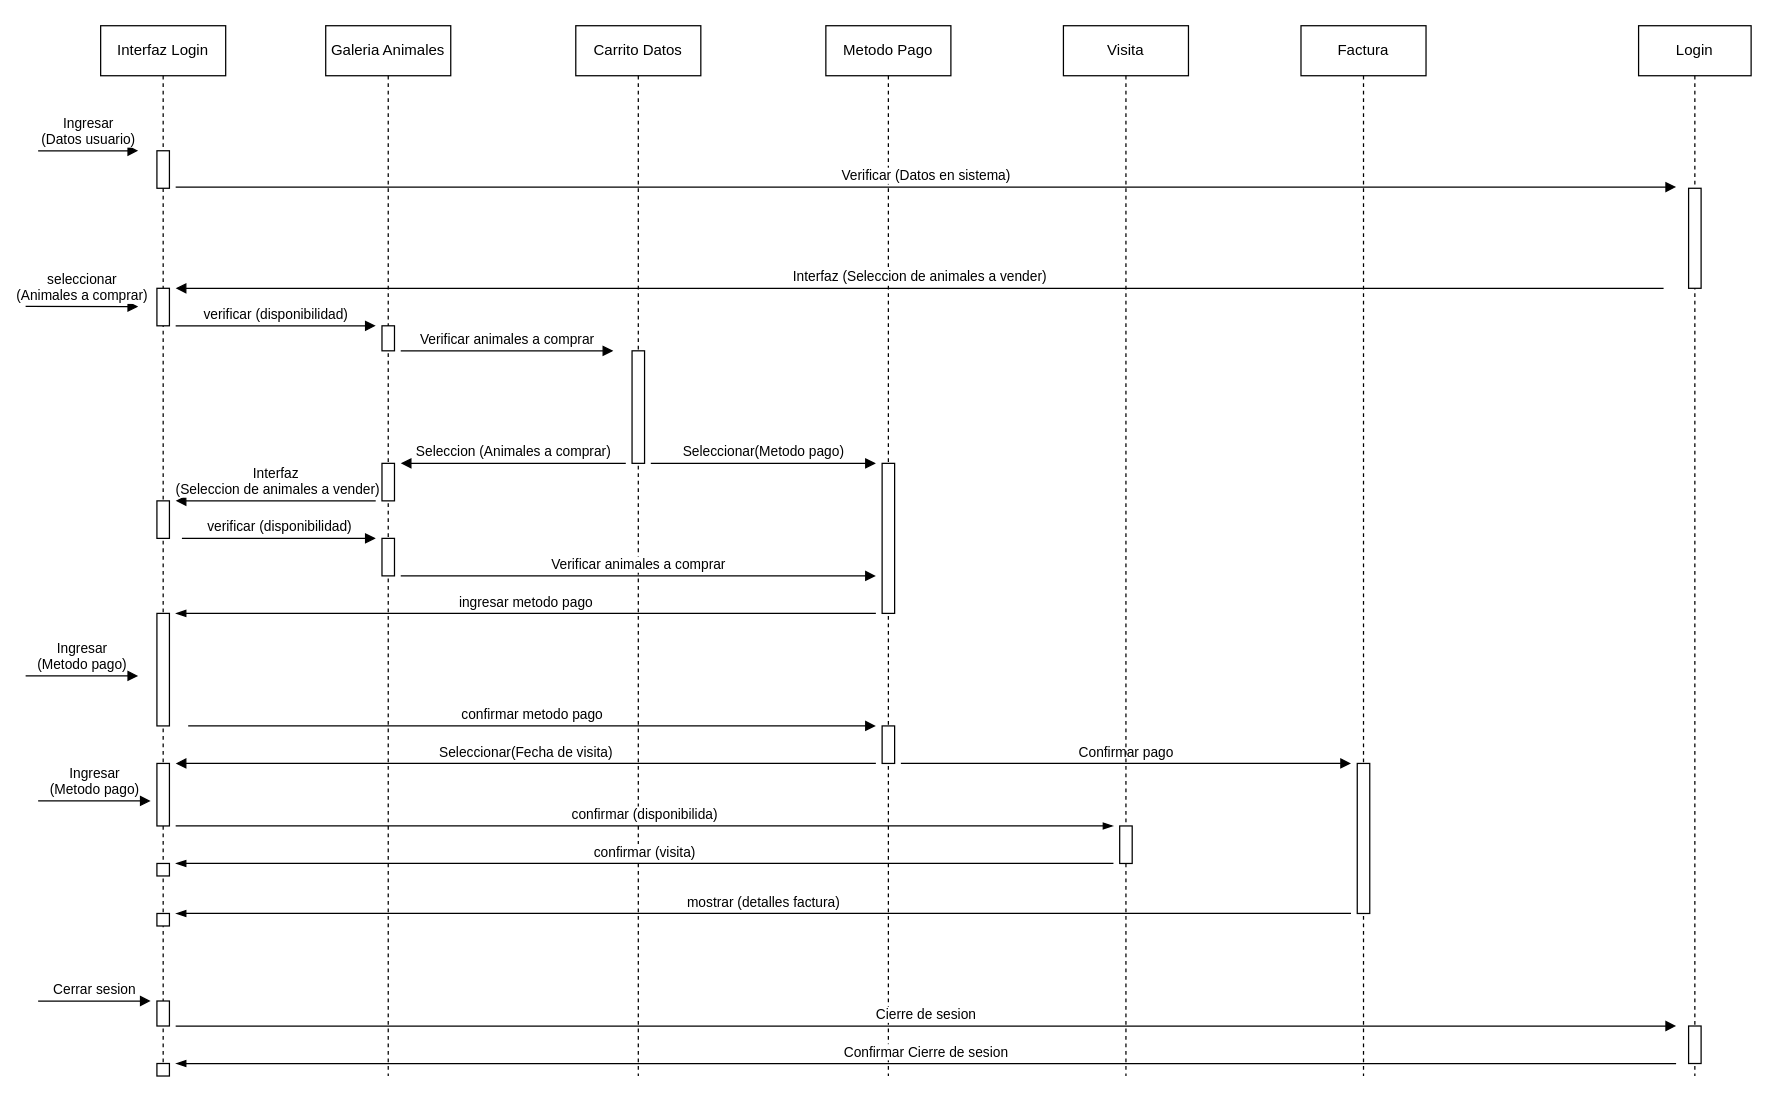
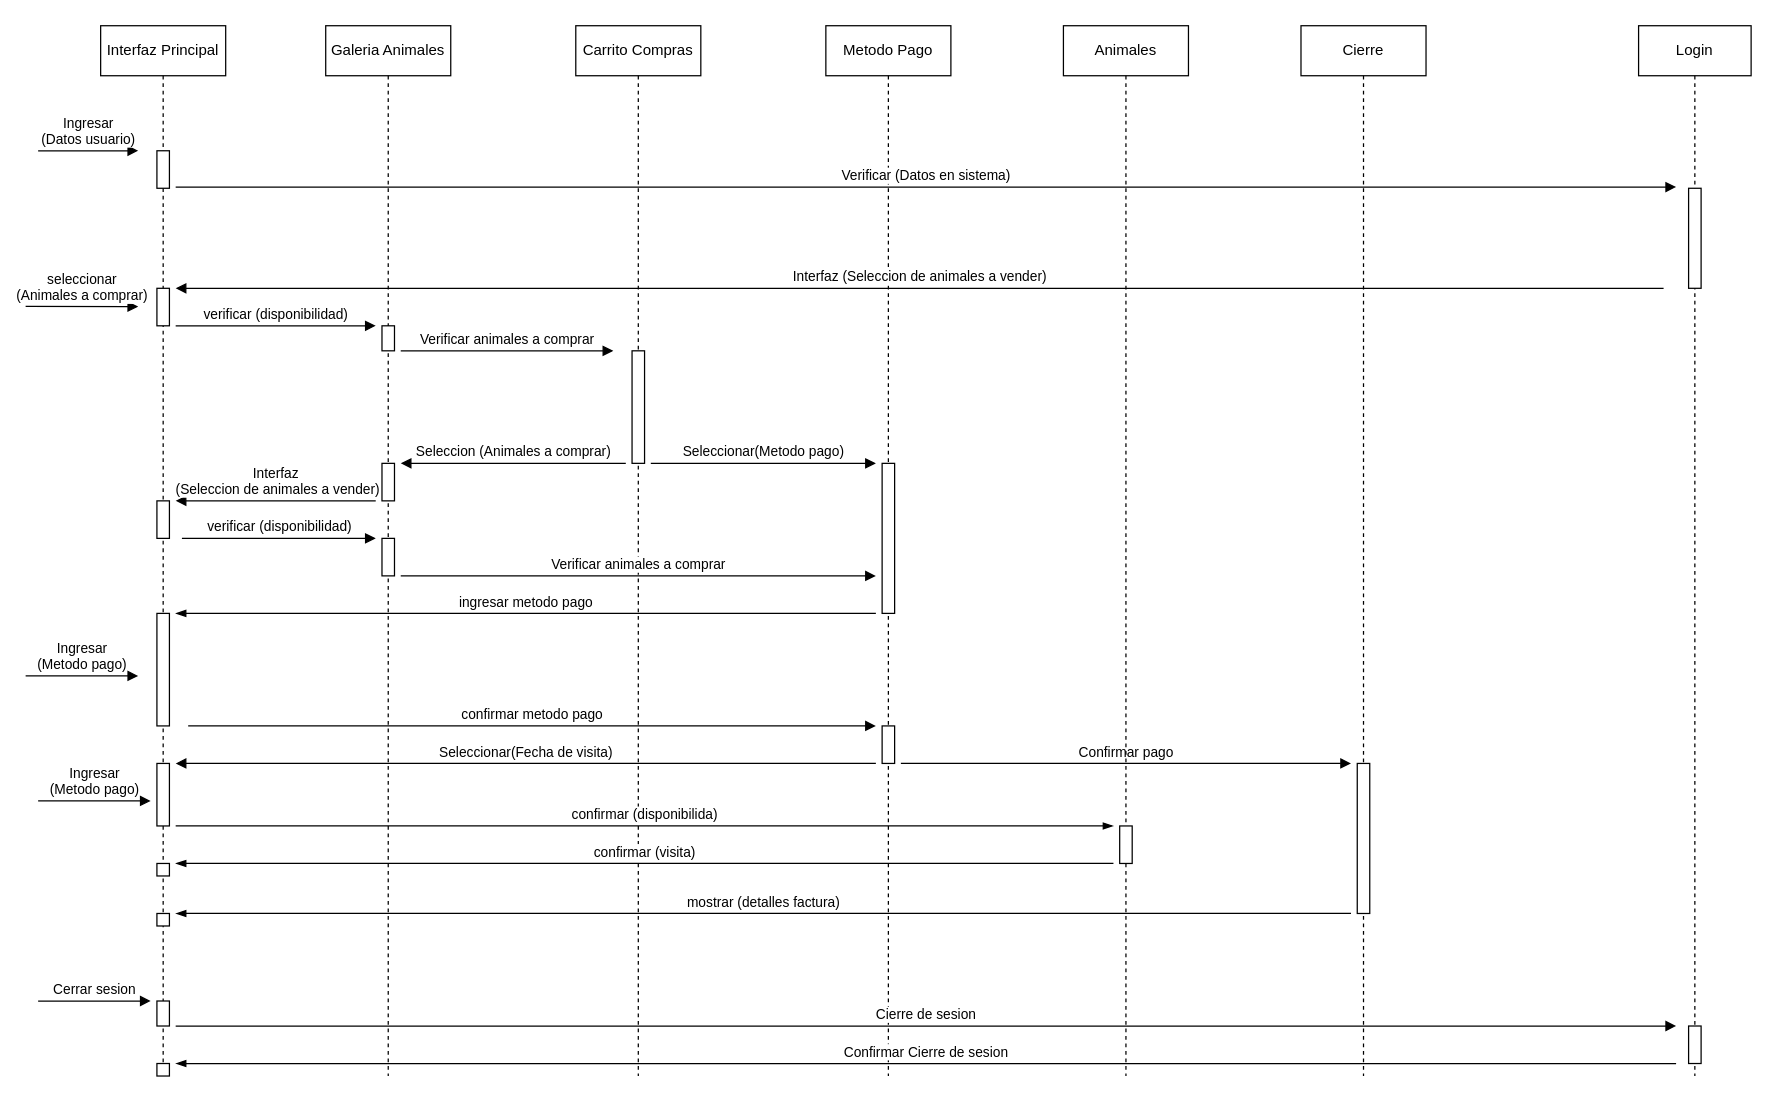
node "Interfaz Login": label "Interfaz Login" -> "Interfaz Principal"
node "Carrito Datos": label "Carrito Datos" -> "Carrito Compras"
node "Visita": label "Visita" -> "Animales"
node "Factura": label "Factura" -> "Cierre"
